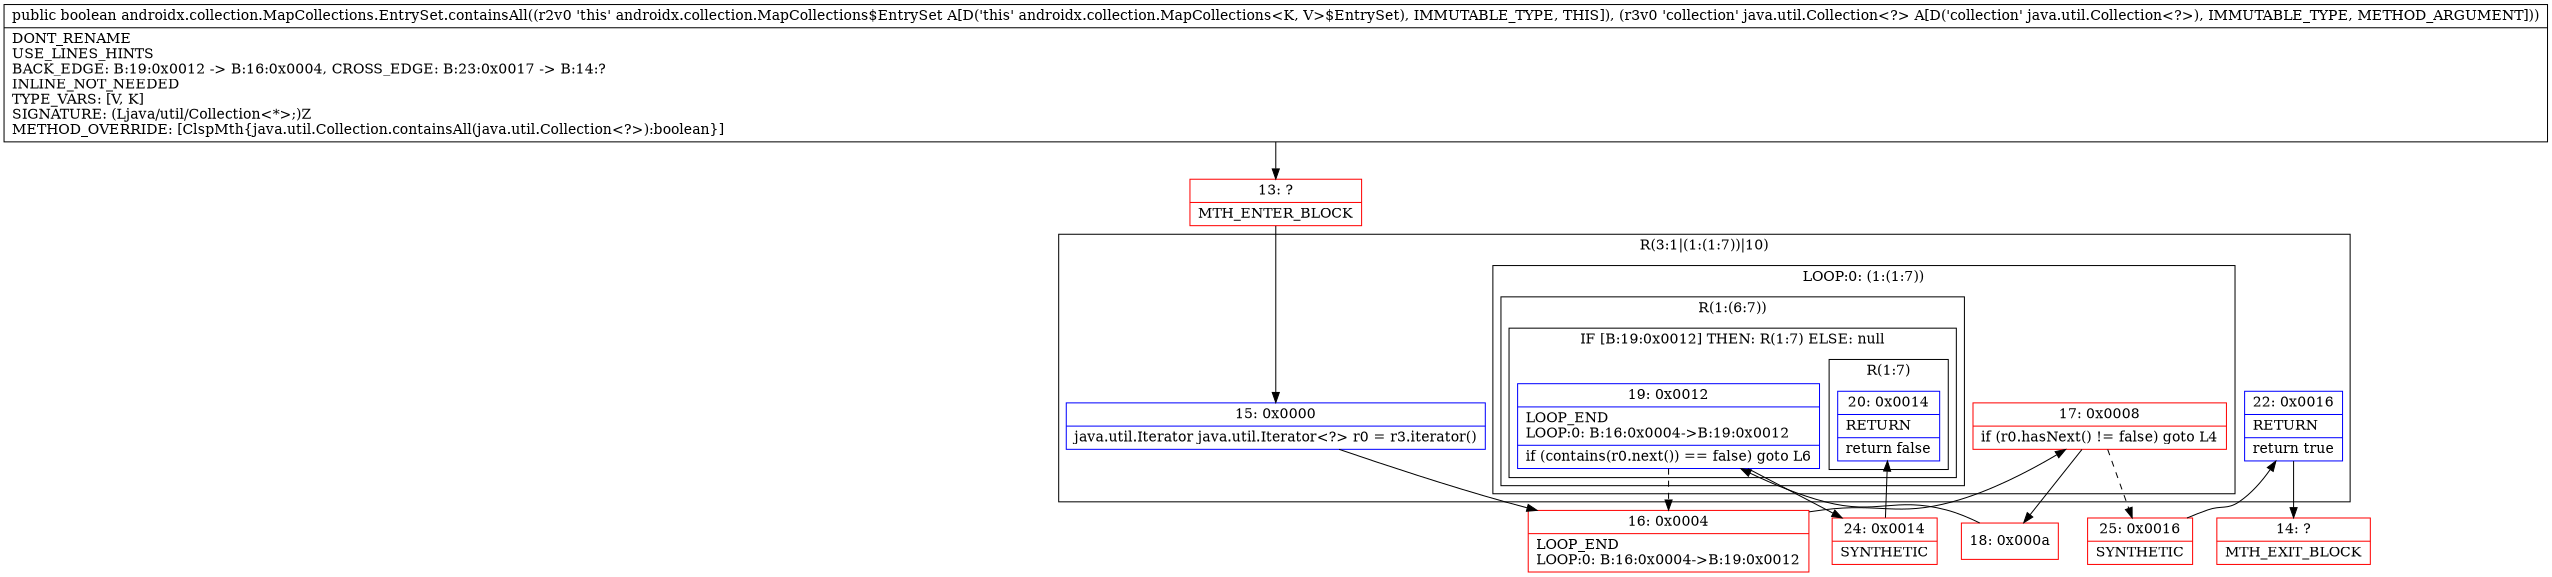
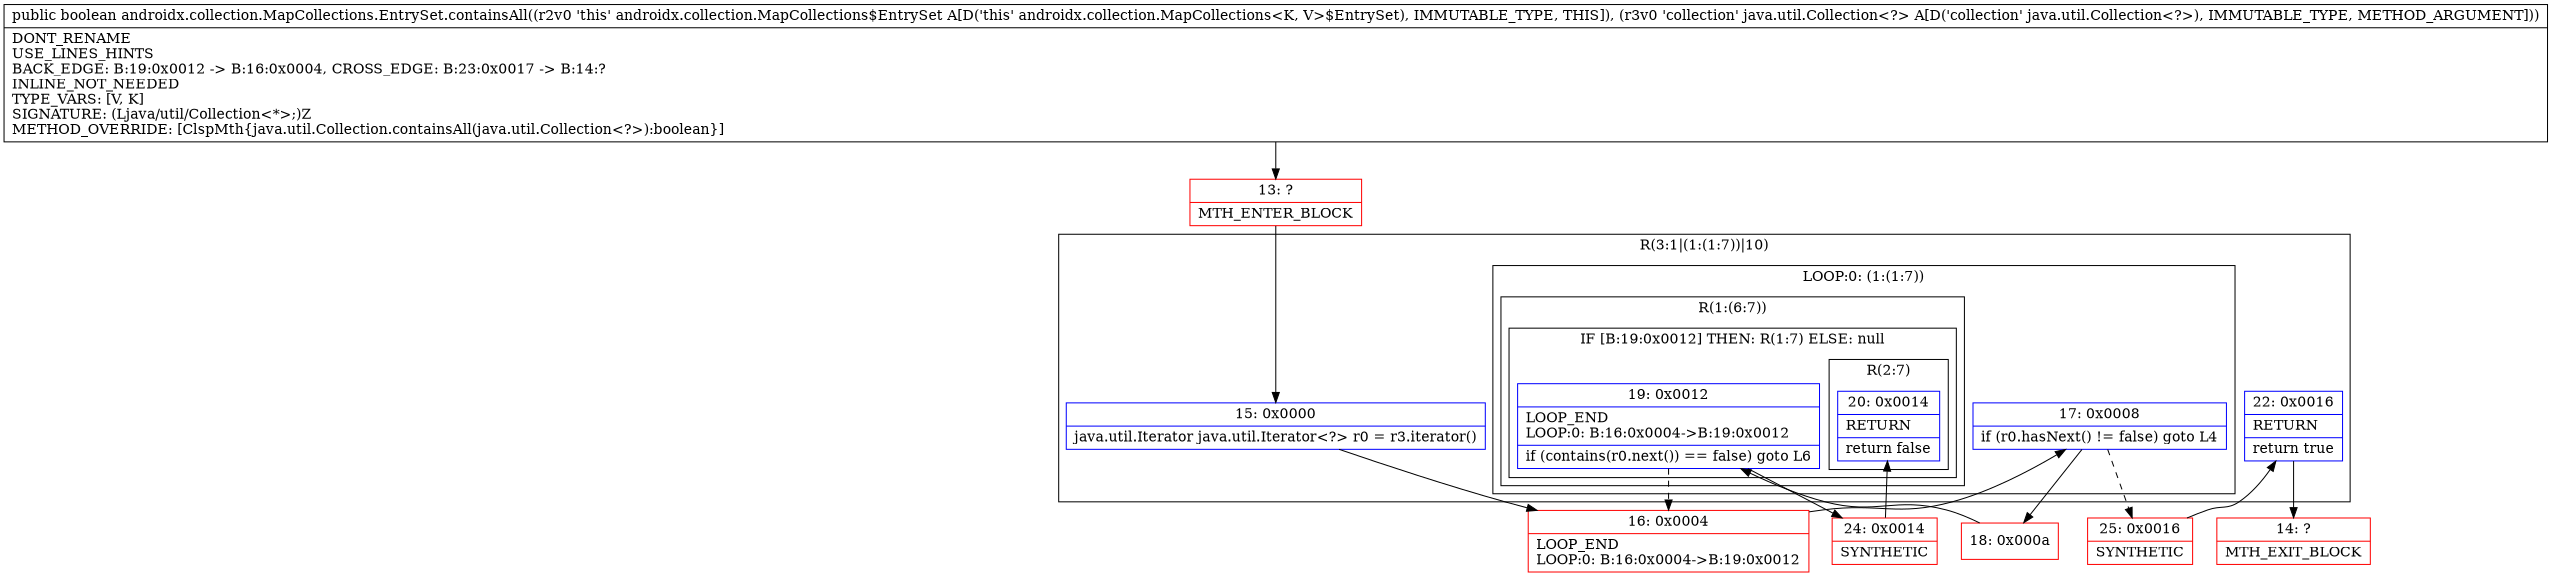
cluster "R(1:7)": label "R(1:7)" -> "R(2:7)"
node "17: 0x0008": color red -> blue
